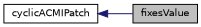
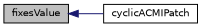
edge "fixesValue" -> "cyclicACMIPatch": reversed
